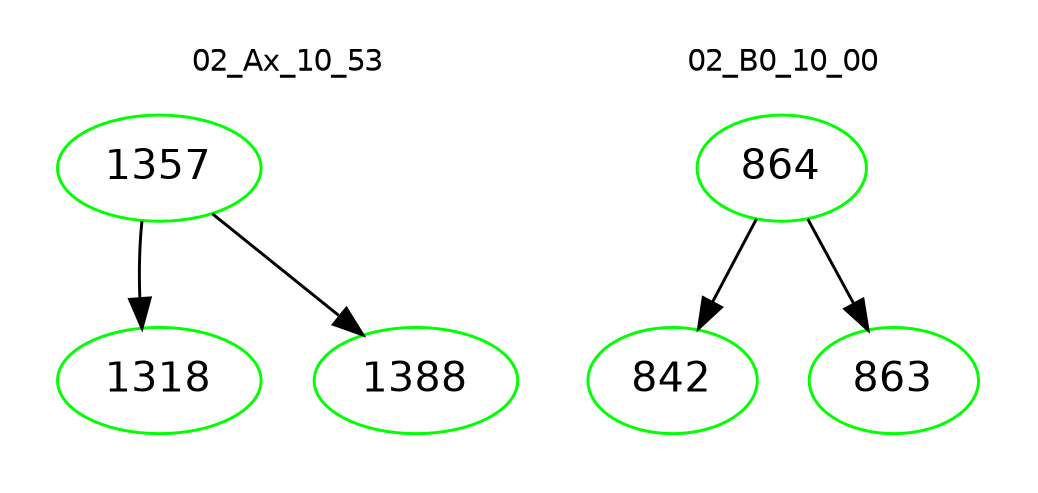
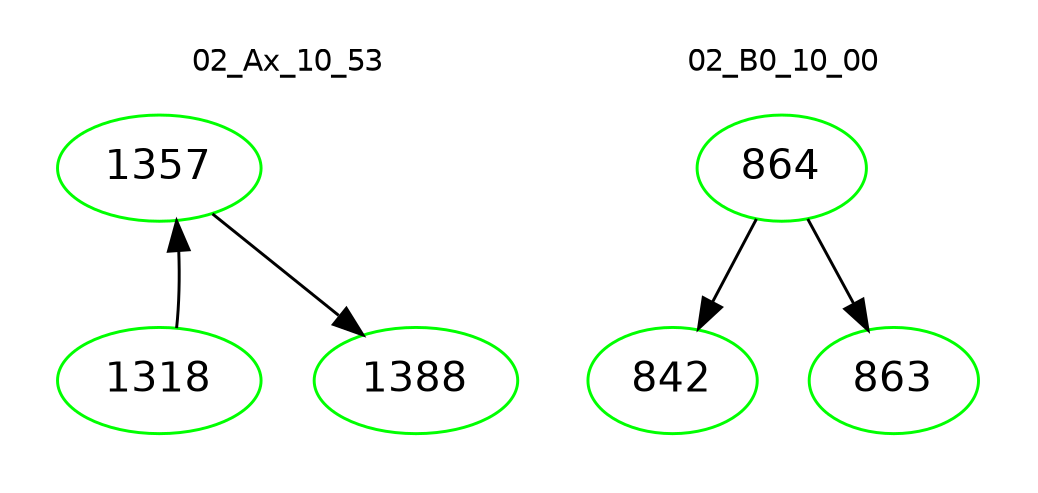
edge "1357" -> "1318": reversed
